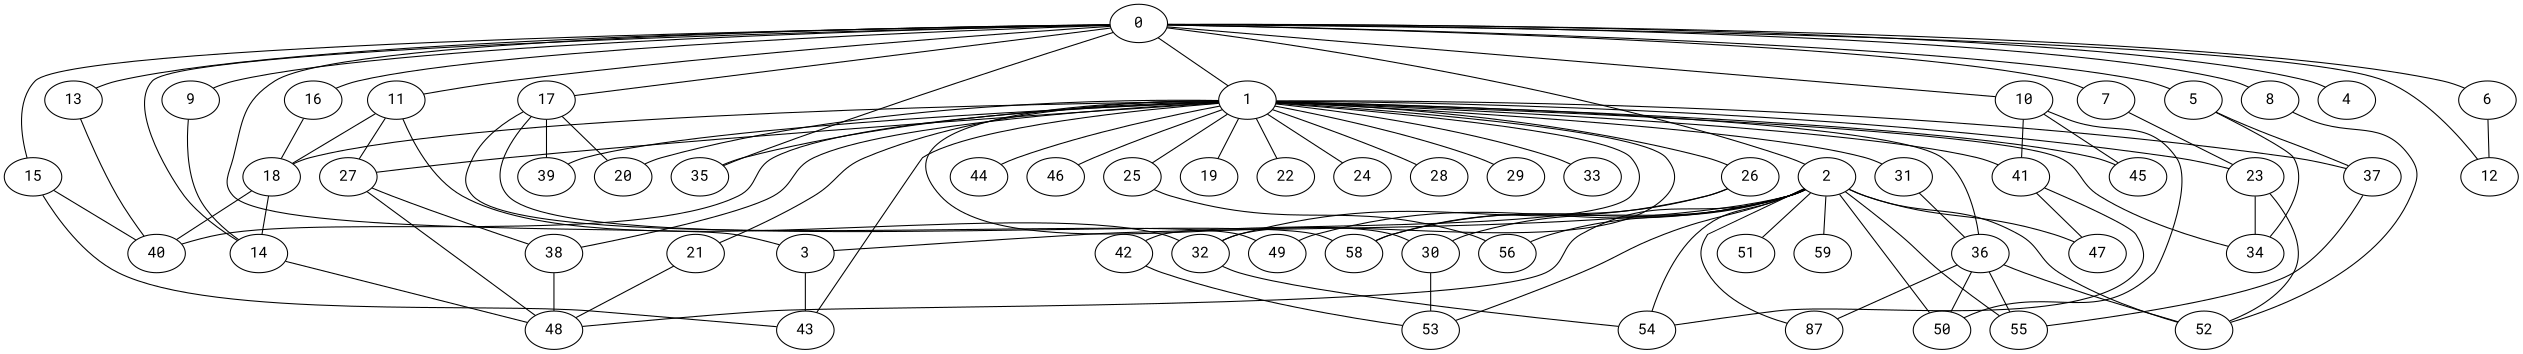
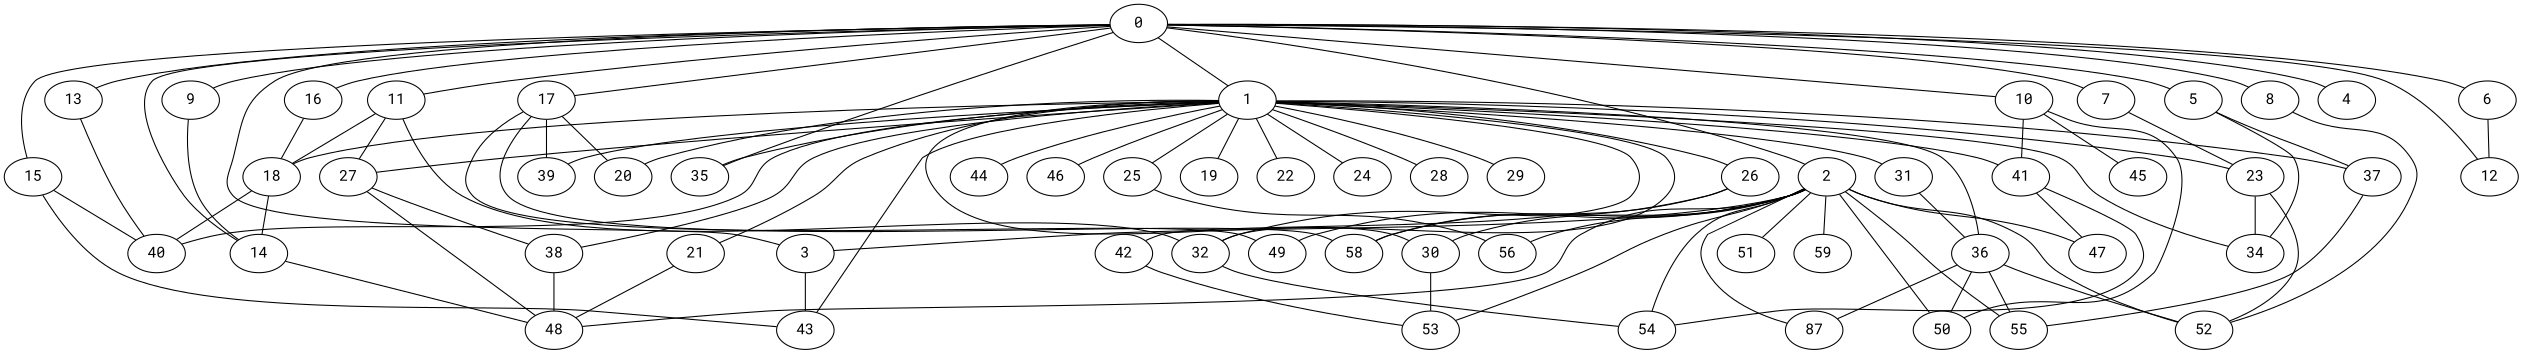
edge "1" -- "45": removed
node "33": removed
